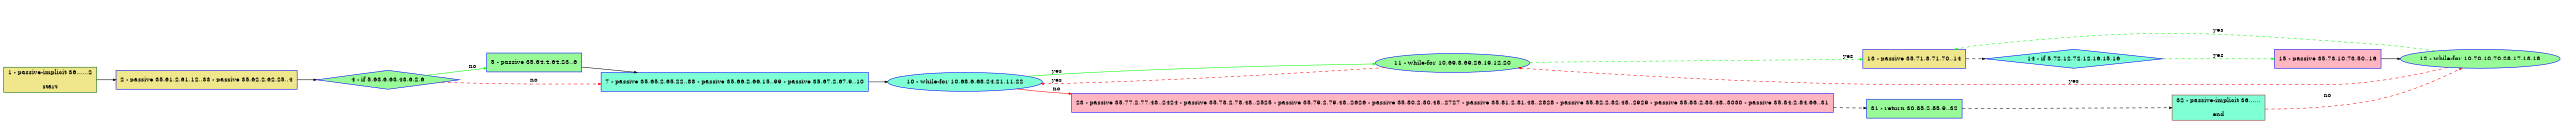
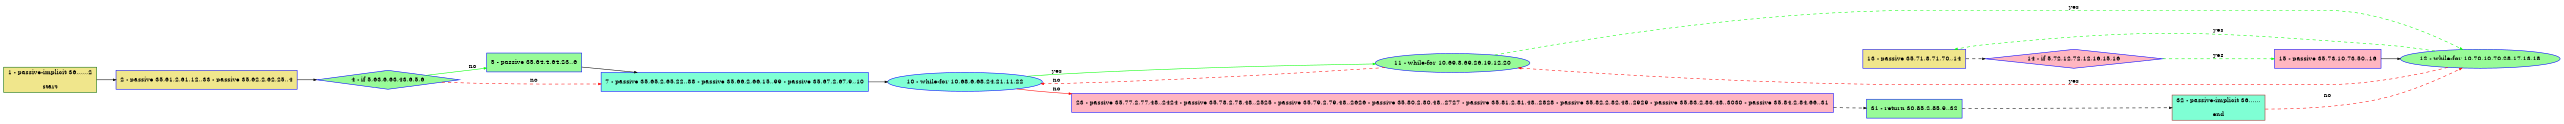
node "14 - if 5,72,12,72,12,16,15,16": fillcolor aquamarine -> lightpink
edge "11 - while-for 10,69,8,69,26,19,12,20" -> "13 - passive 35,71,8,71,70,,14": now "11 - while-for 10,69,8,69,26,19,12,20" -> "12 - while-for 10,70,10,70,28,17,13,18"
node "4 - if 5,63,6,63,43,6,2,6": label "4 - if 5,63,6,63,43,6,2,6" -> "4 - if 5,63,6,63,43,6,5,6"
edge "11 - while-for 10,69,8,69,26,19,12,20" -> "10 - while-for 10,68,6,68,24,21,11,22": label "yes" -> "no"
